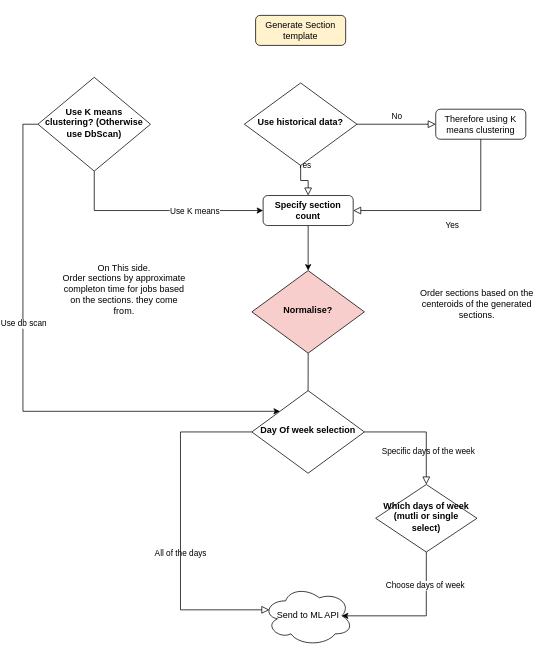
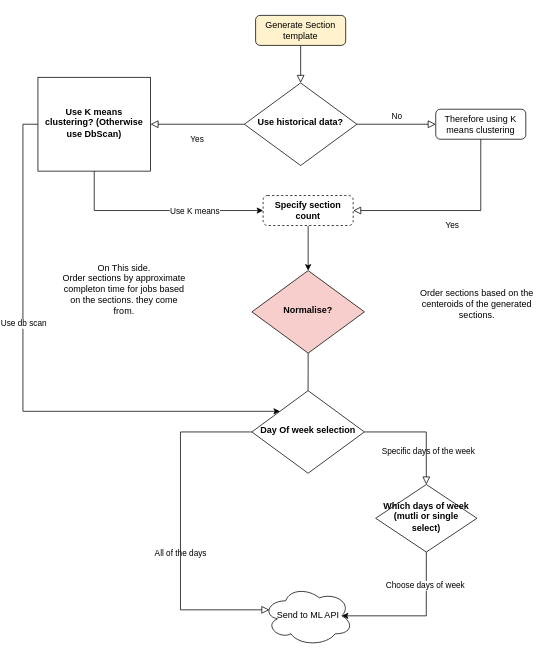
edge "Generate Section template" -> "Use historical data?": added
node "Use K means clustering? (Otherwise use DbScan)": shape diamond -> rectangle
edge "Use historical data?" -> "Specify section count": now "Use historical data?" -> "Use K means clustering? (Otherwise use DbScan)"
node "Specify section count": style solid -> dashed
